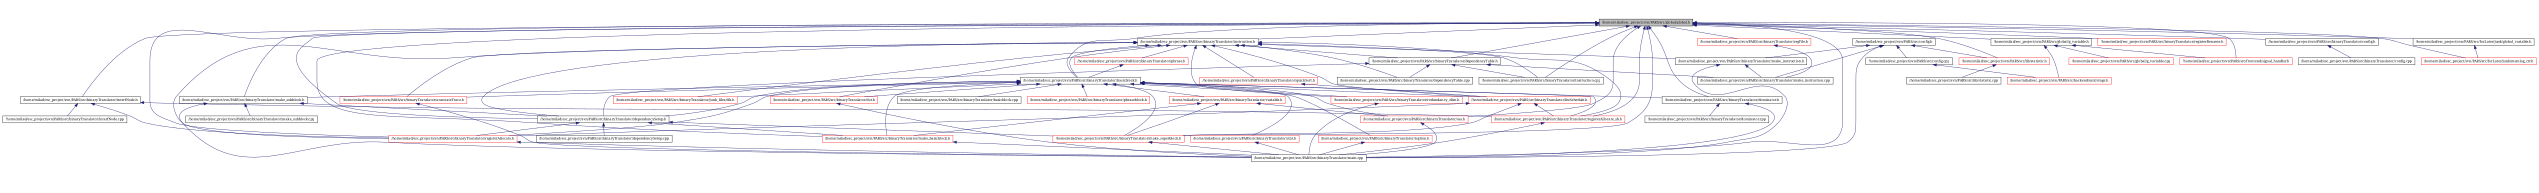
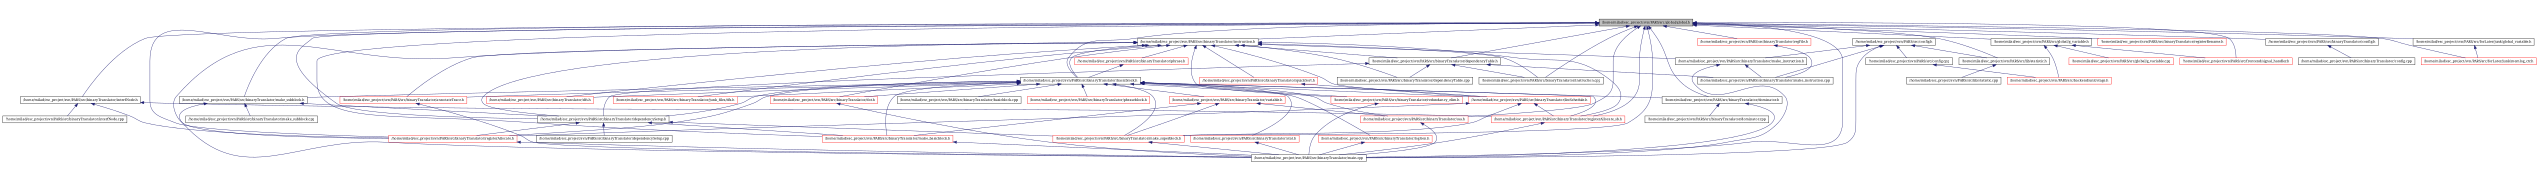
node "/home/milad/esc_project/svn/PARS/src/lib/statistic.h": color red -> black
node "/home/milad/esc_project/svn/PARS/src/binaryTranslator/dfs.h": added
